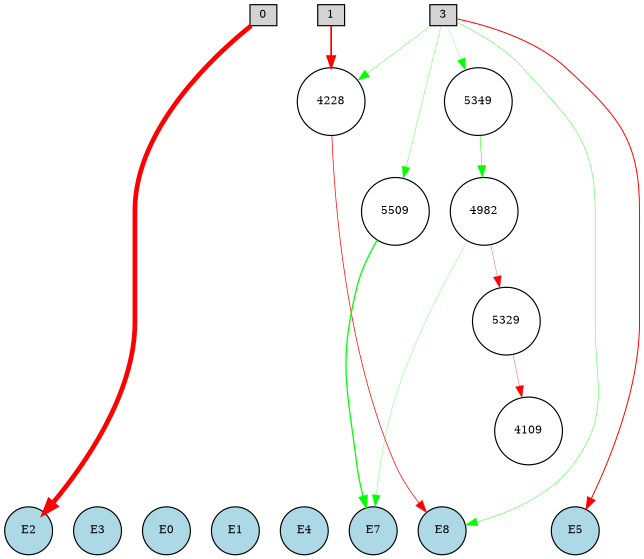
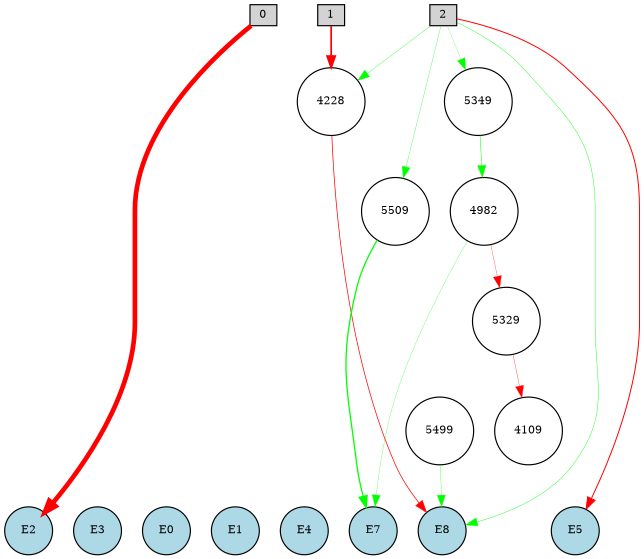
node "3": label "3" -> "2"
node "5499": added
